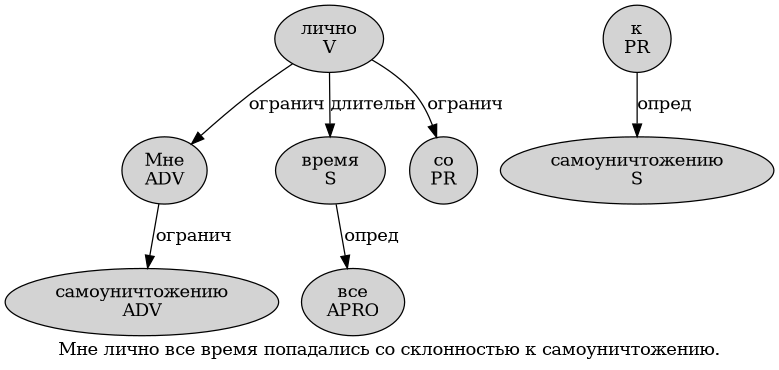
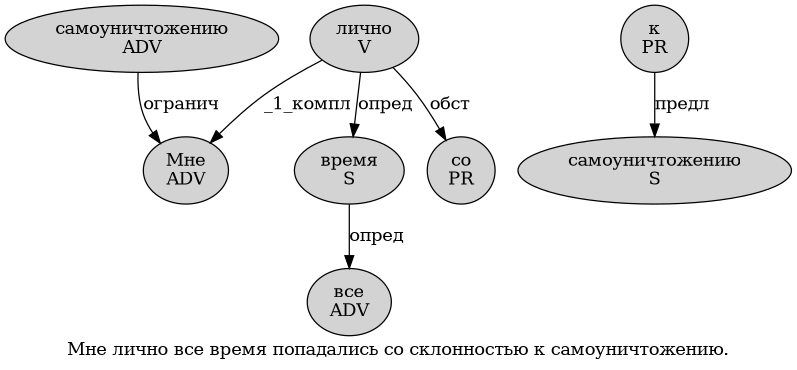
edge "лично V" -> "Мне ADV": label "огранич" -> "_1_компл"
edge "лично V" -> "время S": label "длительн" -> "опред"
edge "лично V" -> "со PR": label "огранич" -> "обст"
edge "к PR" -> "самоуничтожению S": label "опред" -> "предл"
edge "Мне ADV" -> "самоуничтожению ADV": reversed
node "все APRO": label "все APRO" -> "все ADV"
